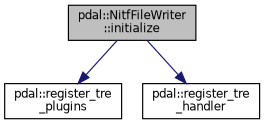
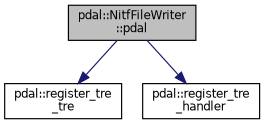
node "pdal::NitfFileWriter ::initialize": label "pdal::NitfFileWriter ::initialize" -> "pdal::NitfFileWriter ::pdal"
node "pdal::register_tre _plugins": label "pdal::register_tre _plugins" -> "pdal::register_tre _tre"
